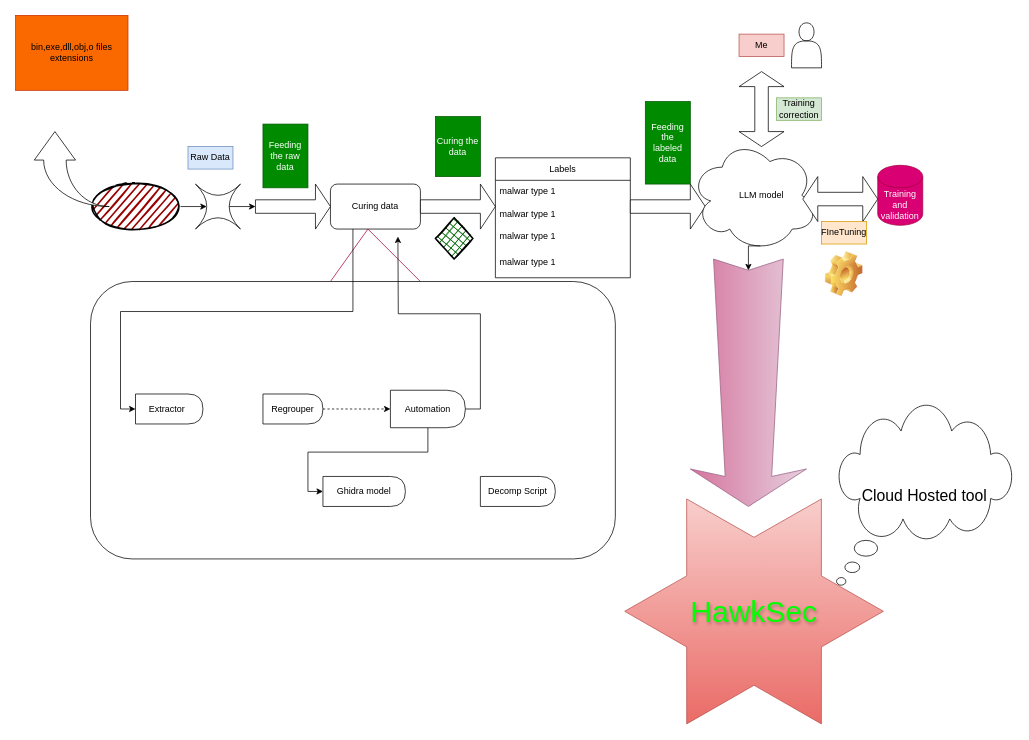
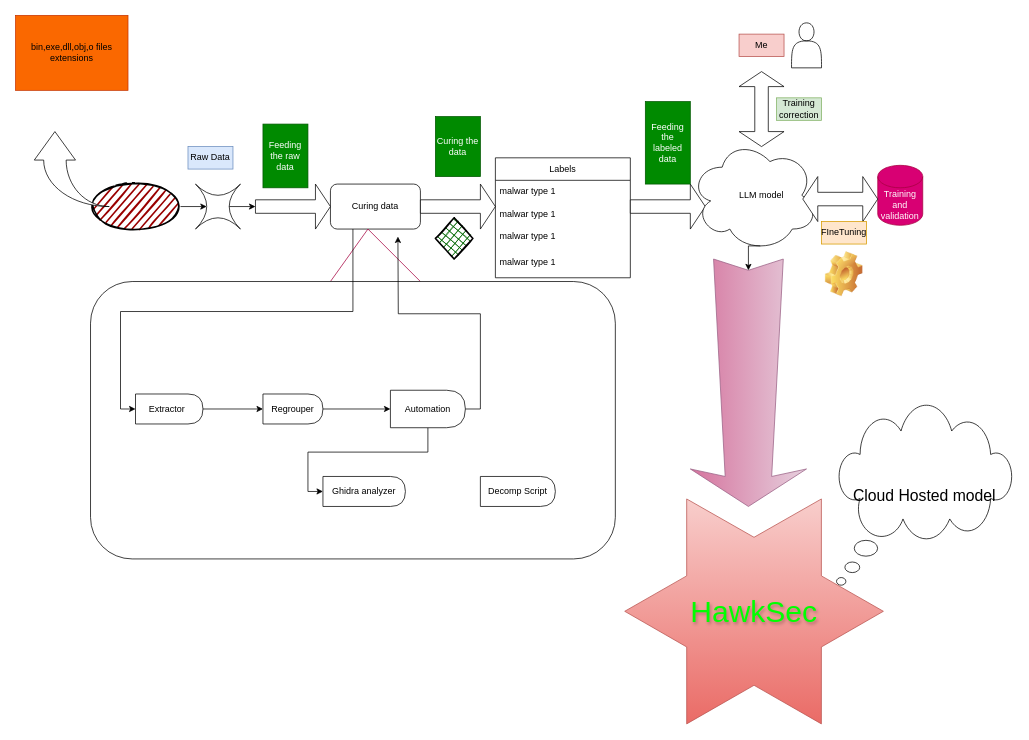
edge "Extractor" -> "Regrouper": added
edge "Regrouper" -> "Automation": style dashed -> solid
node "Ghidra model": label "Ghidra model" -> "Ghidra analyzer"
node "Cloud Hosted tool": label "Cloud Hosted tool" -> "Cloud Hosted model"
